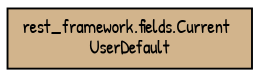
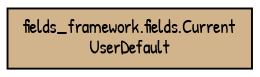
node "rest_framework.fields.Current UserDefault": label "rest_framework.fields.Current UserDefault" -> "fields_framework.fields.Current UserDefault"
